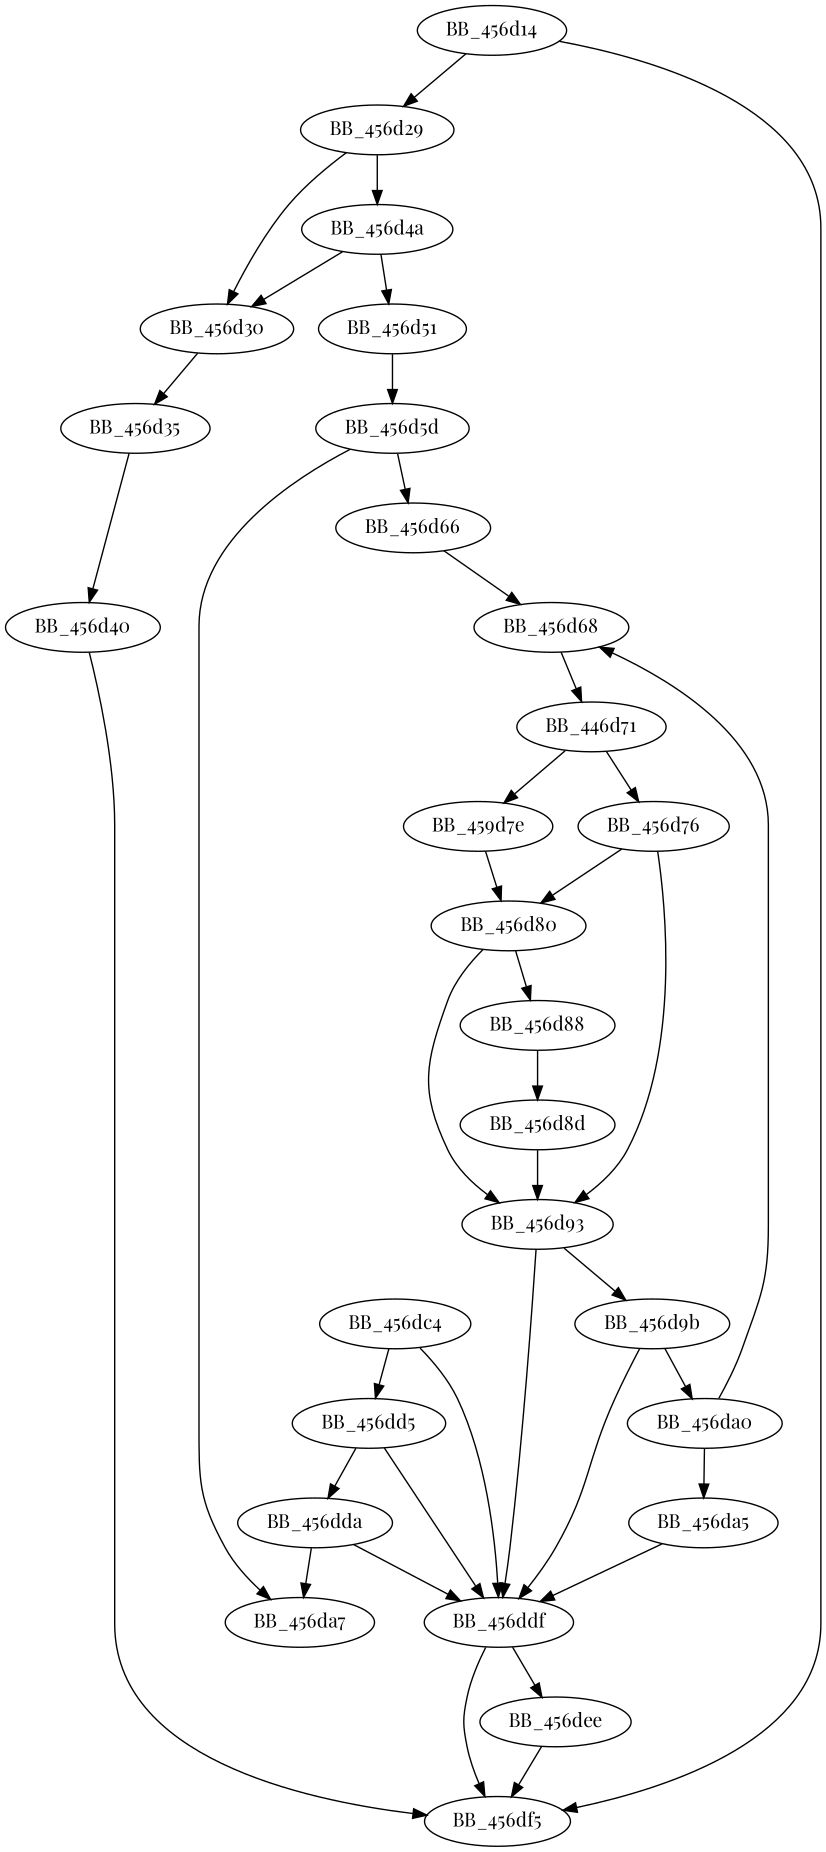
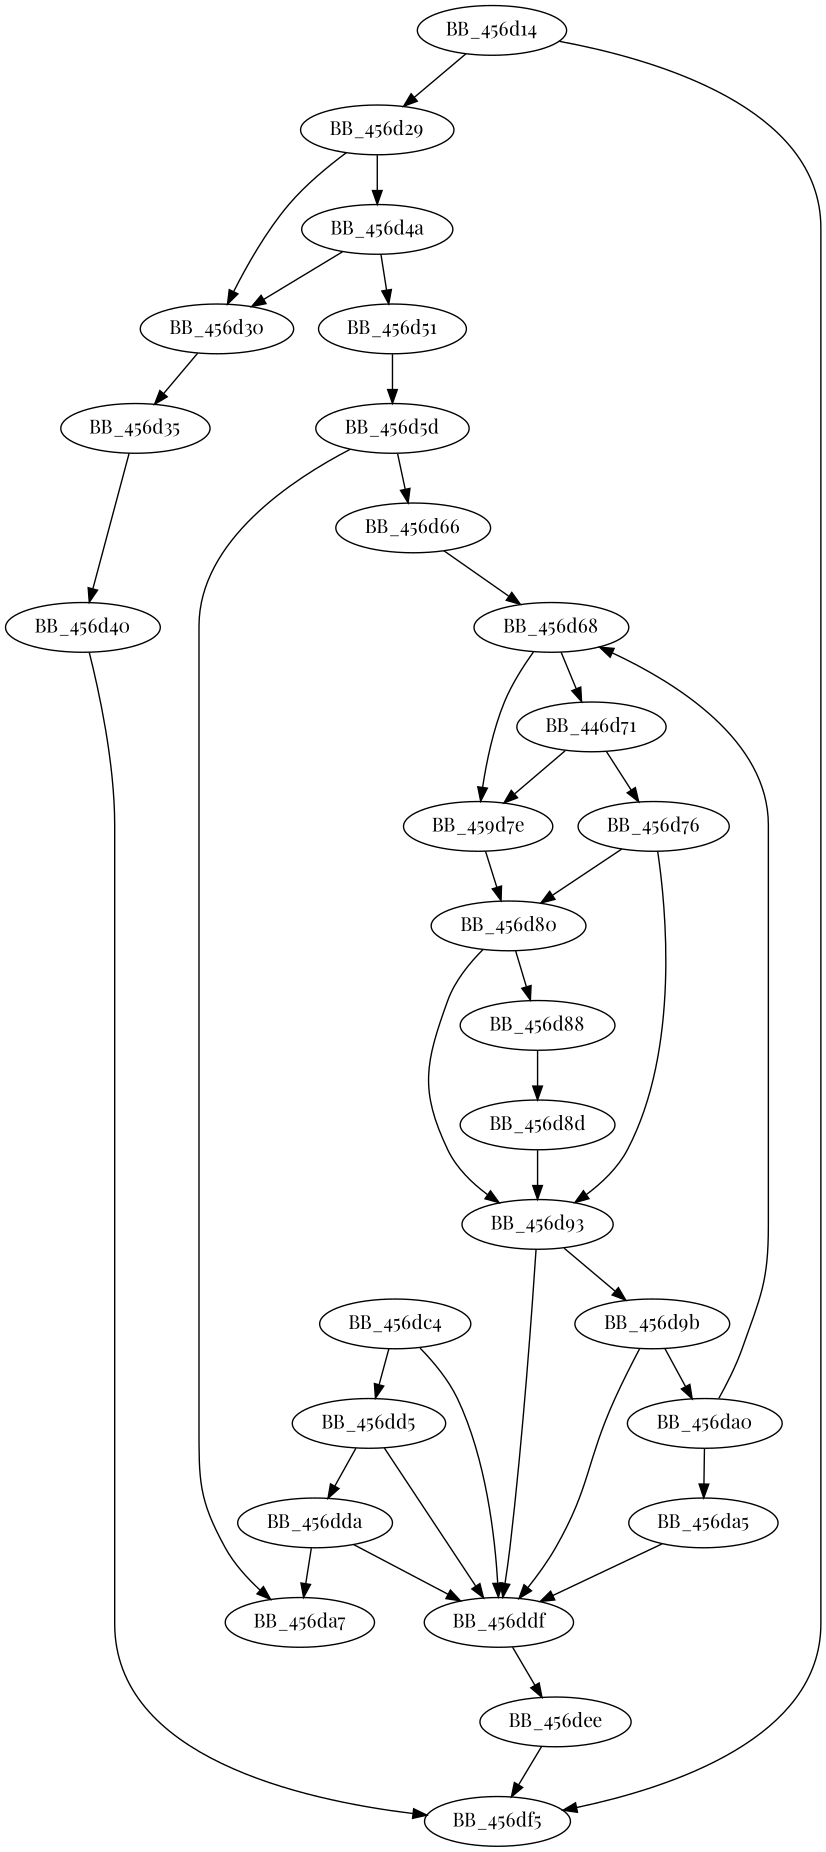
edge "BB_456d68" -> "BB_459d7e": added
edge "BB_456ddf" -> "BB_456df5": removed
